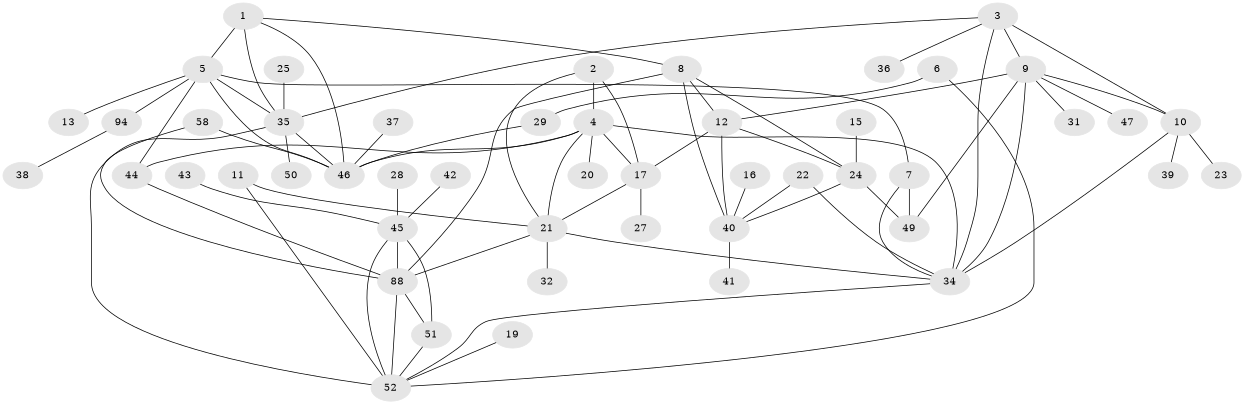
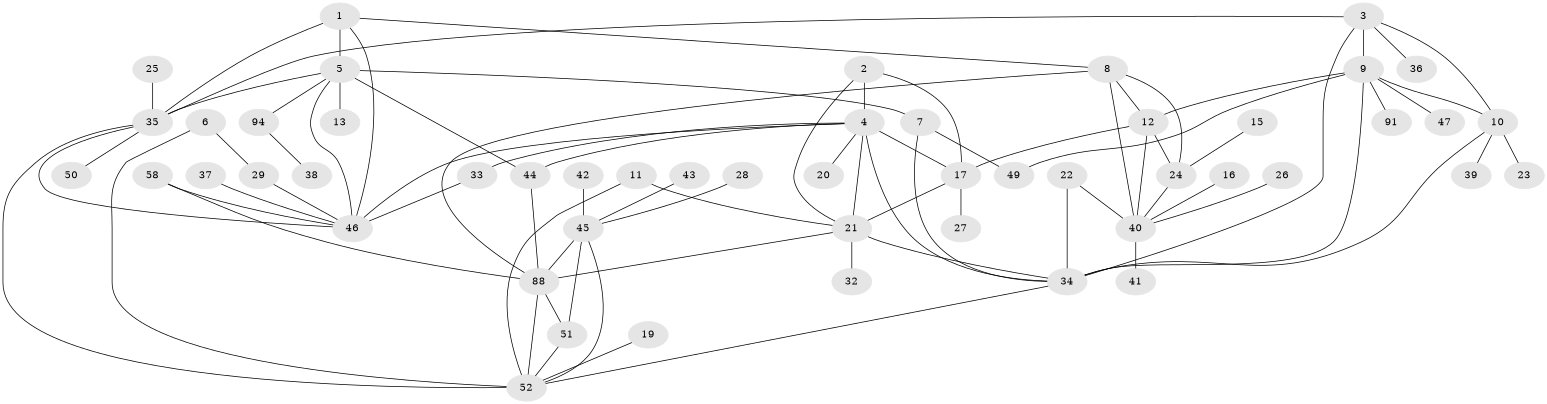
node "31": label "31" -> "91"
node "33": added
node "26": added
edge "24" -- "49": removed
